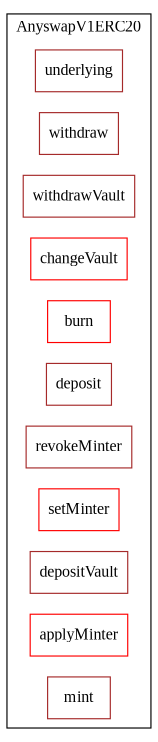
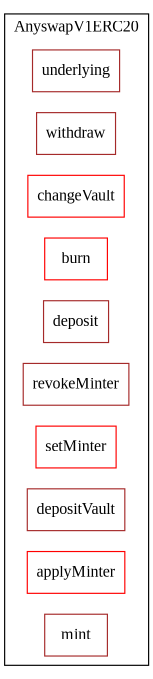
node "withdrawVault": removed
